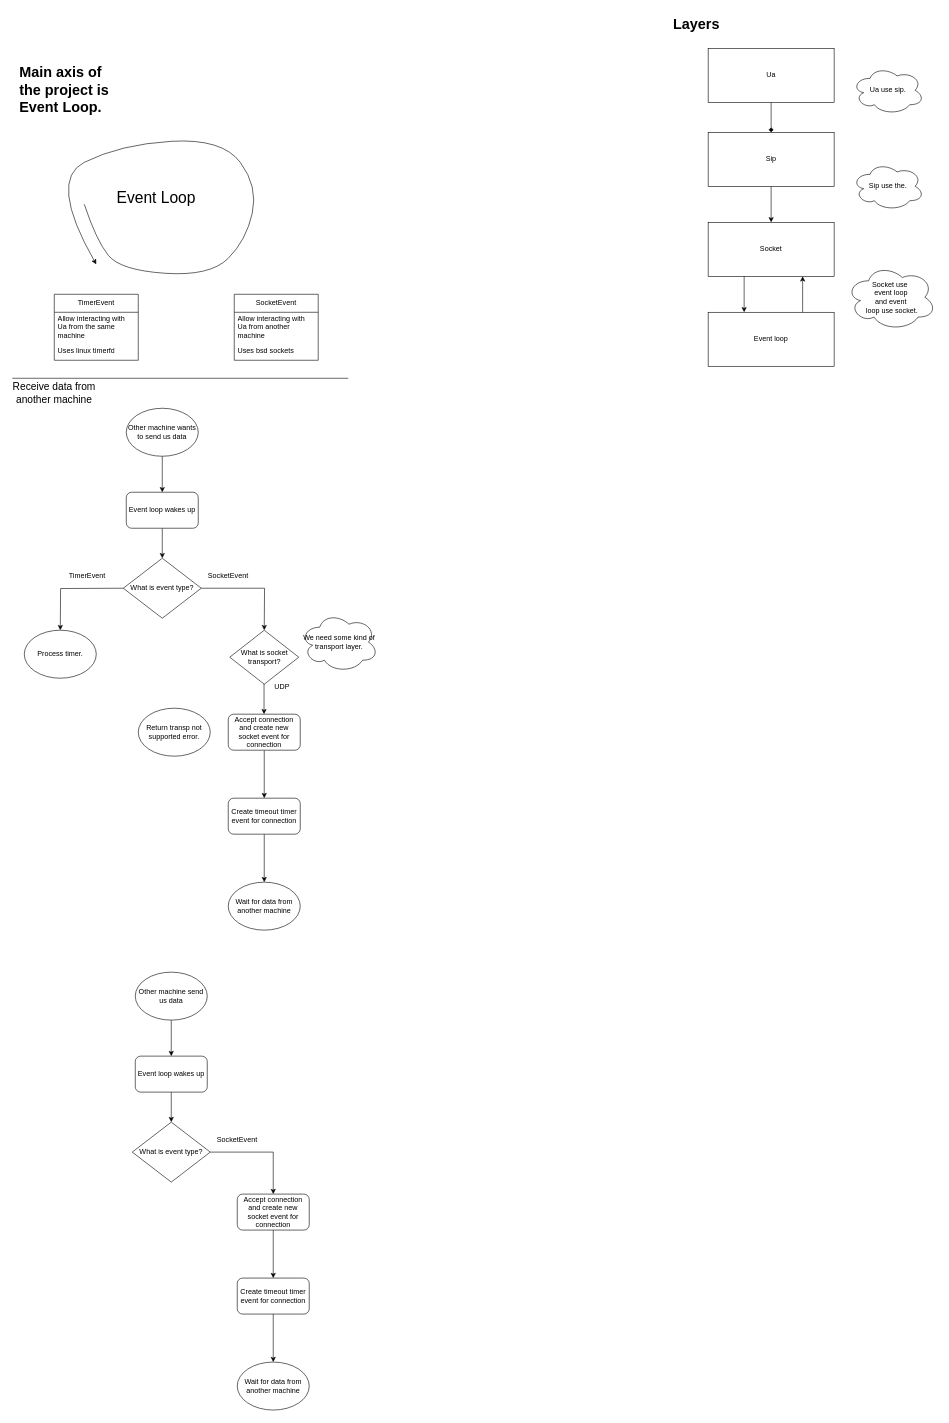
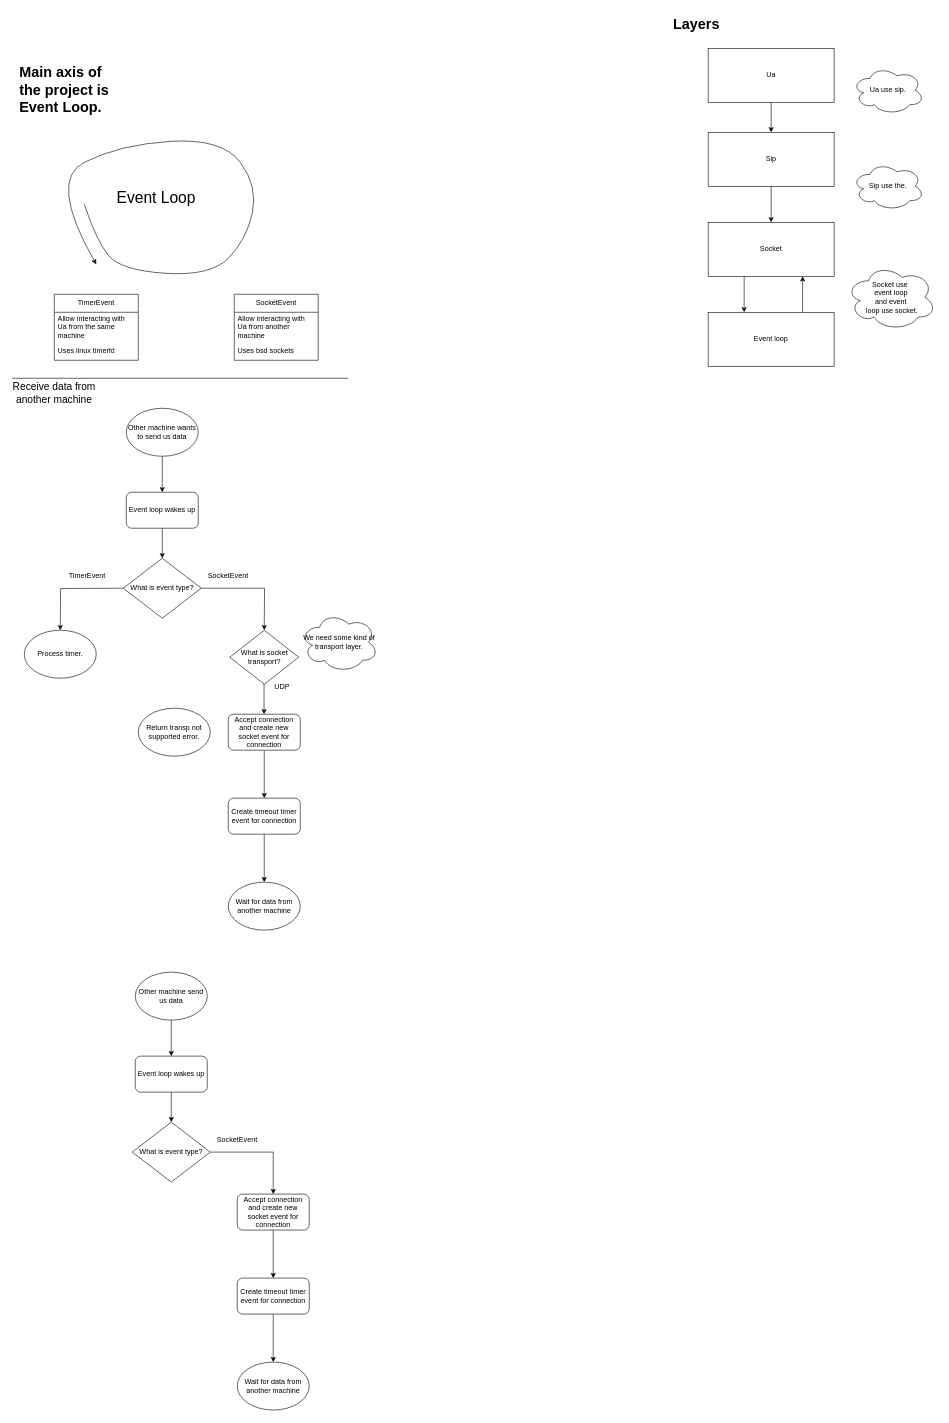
edge "Ua" -> "Sip": arrowhead diamond -> classic
